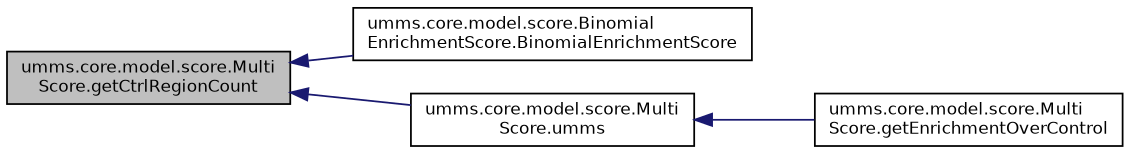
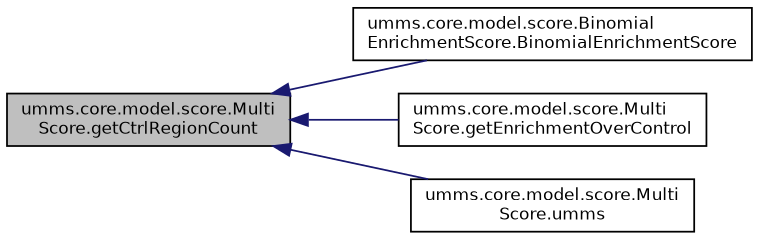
edge "umms.core.model.score.Multi Score.getEnrichmentOverControl" -> "umms.core.model.score.Multi Score.umms": now "umms.core.model.score.Multi Score.getEnrichmentOverControl" -> "umms.core.model.score.Multi Score.getCtrlRegionCount"
